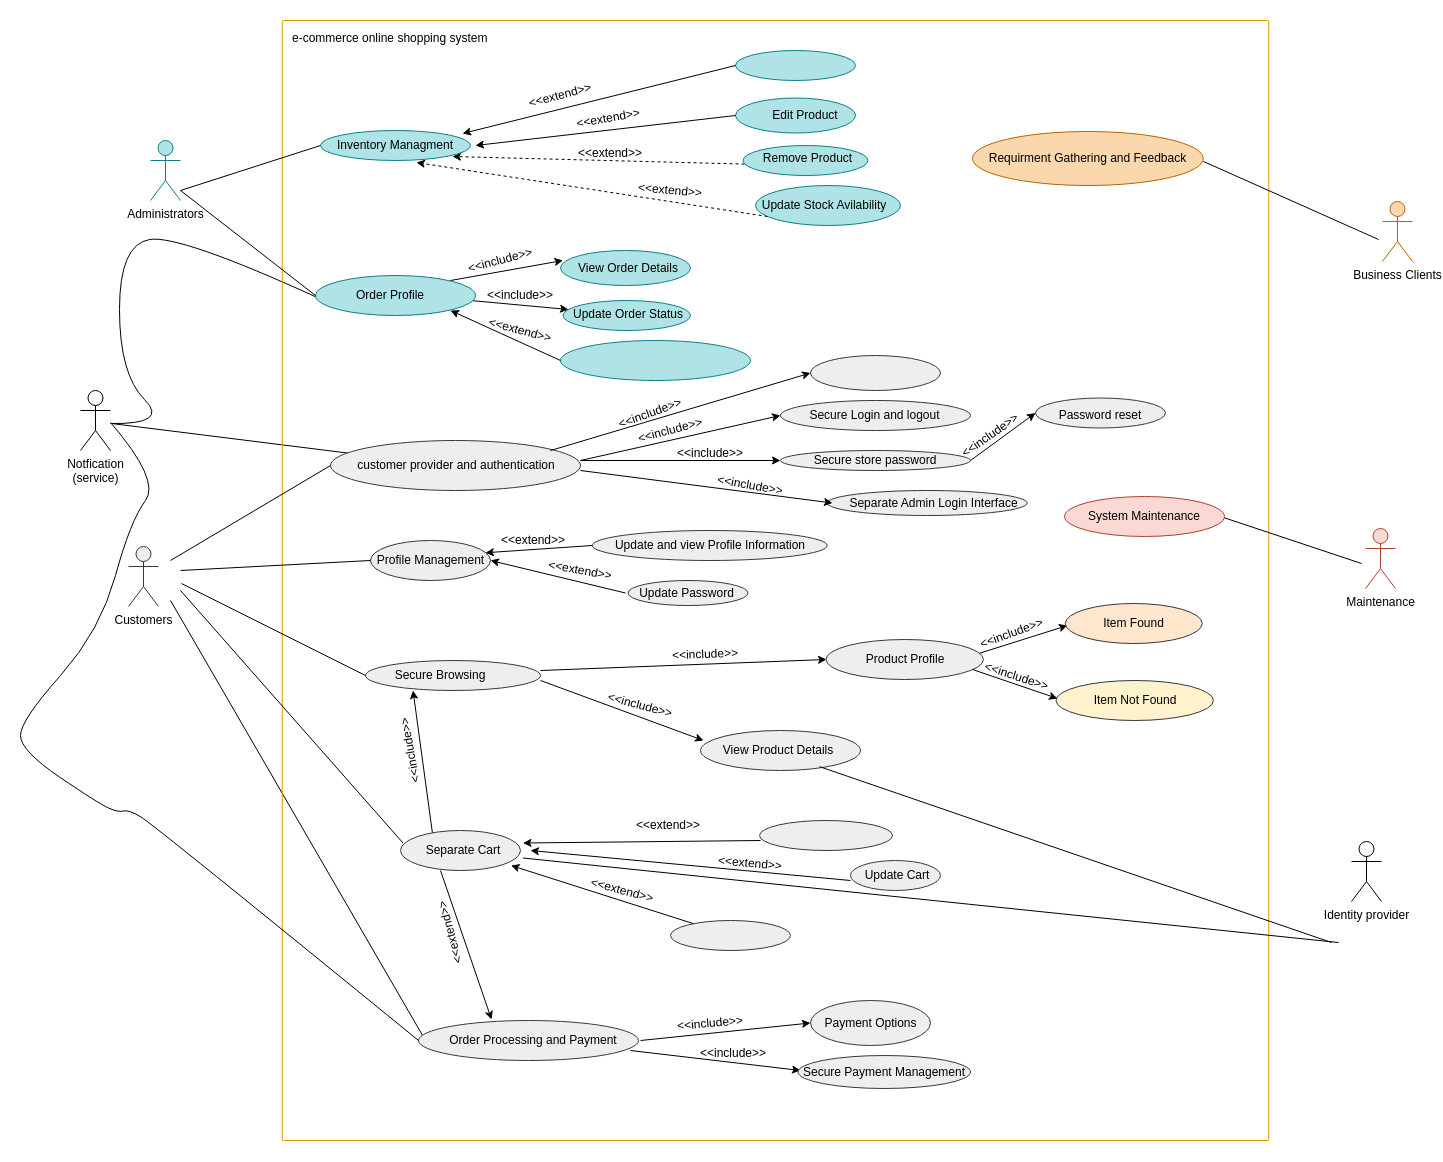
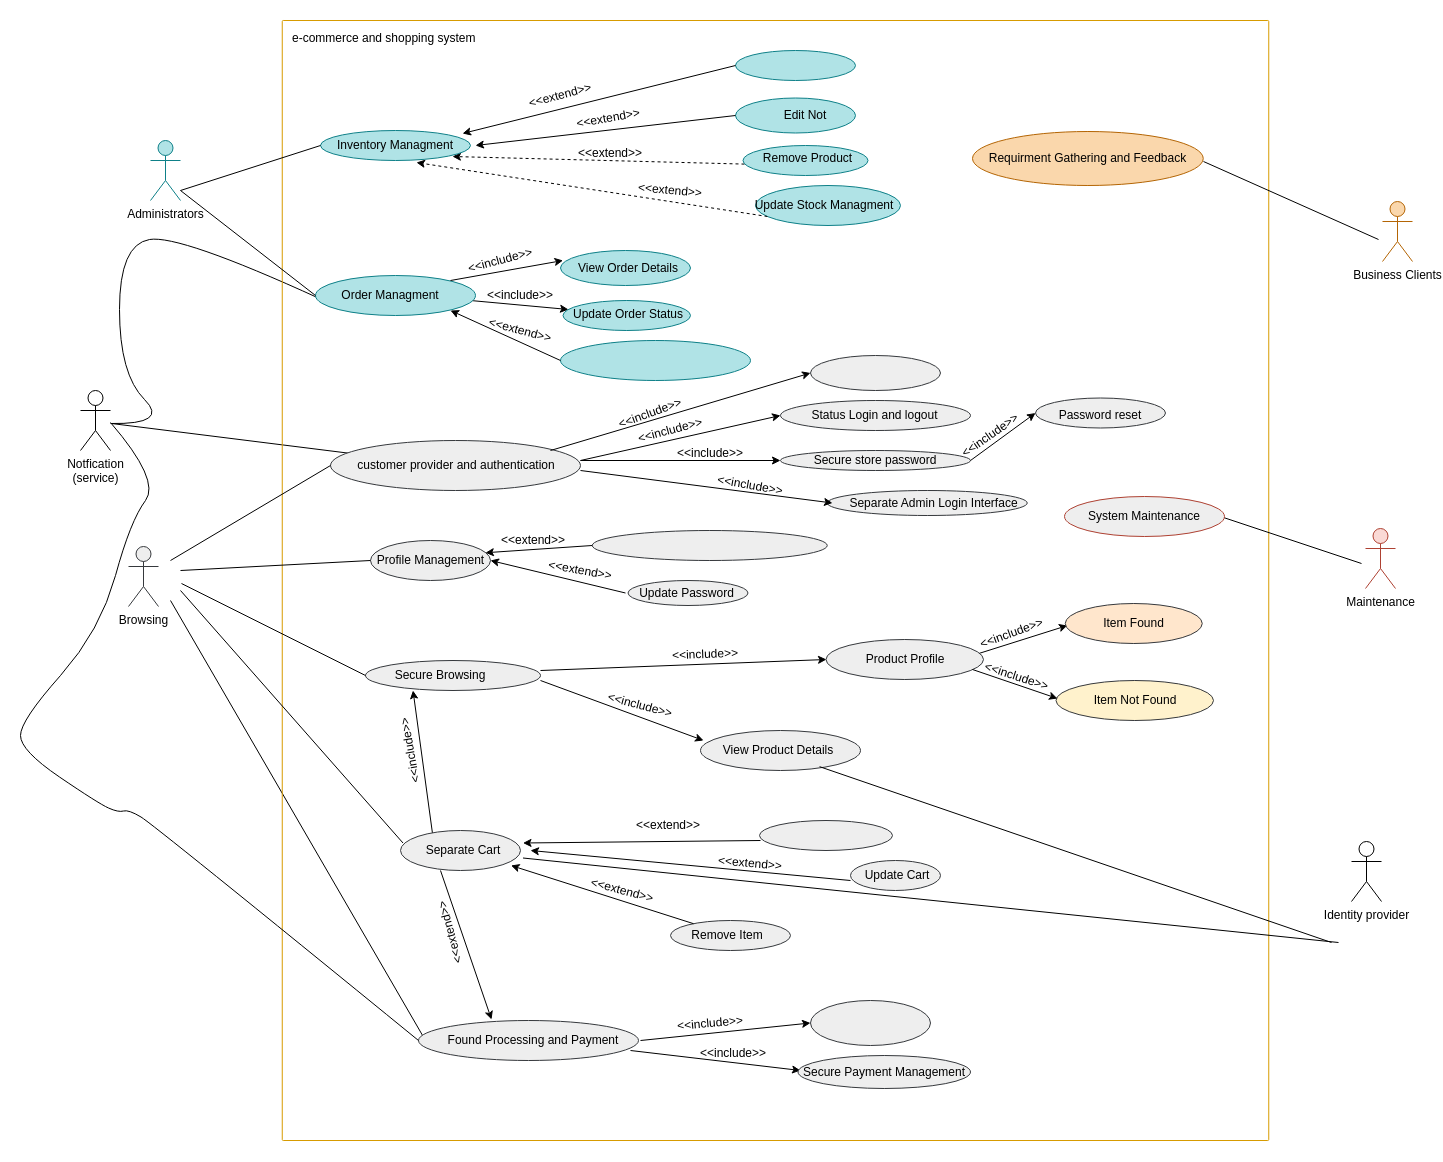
node "e-commerce online shopping system": label "e-commerce online shopping system" -> "e-commerce and shopping system"
node "Edit Product": label "Edit Product" -> "Edit Not"
node "Update Stock Avilability": label "Update Stock Avilability" -> "Update Stock Managment"
node "Order Profile": label "Order Profile" -> "Order Managment"
node "Secure Login and logout": label "Secure Login and logout" -> "Status Login and logout"
node "System Maintenance": fillcolor #fad9d5 -> #eeeeee
node "Update and view Profile Information": removed
node "Customers": label "Customers" -> "Browsing"
node "Remove Item": added
node "Payment Options": removed
node "Order Processing and Payment": label "Order Processing and Payment" -> "Found Processing and Payment"
